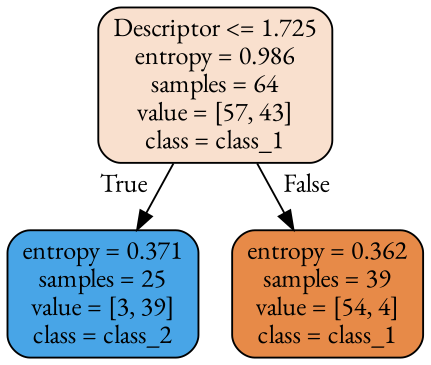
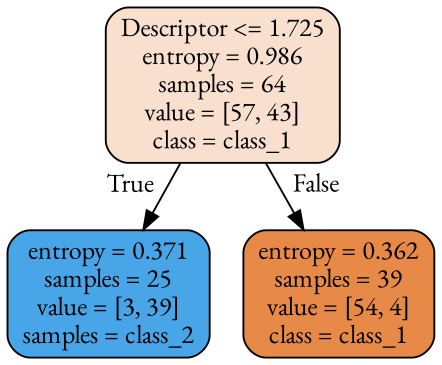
node "entropy = 0.371 samples = 25 value = [3, 39] class = class_2": label "entropy = 0.371 samples = 25 value = [3, 39] class = class_2" -> "entropy = 0.371 samples = 25 value = [3, 39] samples = class_2"
